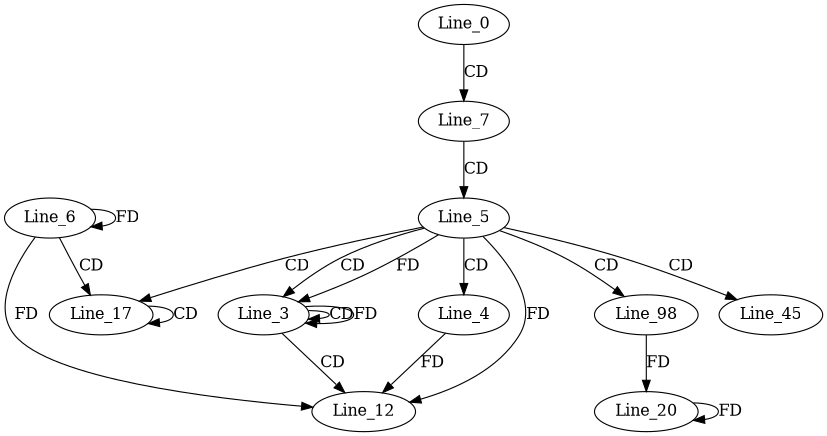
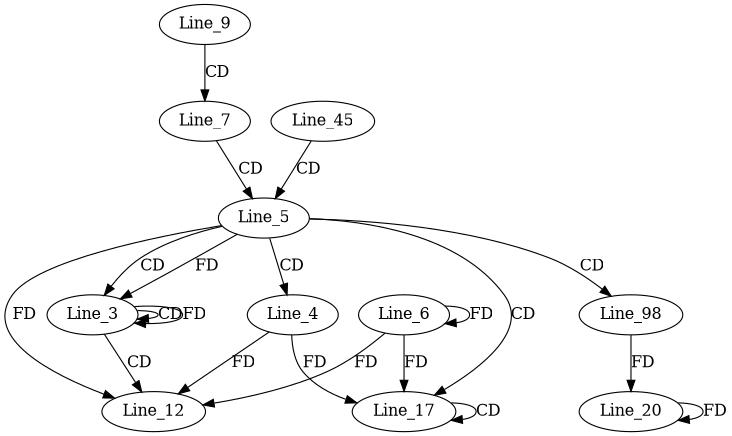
node "Line_0": label "Line_0" -> "Line_9"
edge "Line_5" -> "Line_45": reversed
edge "Line_6" -> "Line_17": label "CD" -> "FD"
edge "Line_4" -> "Line_17": added, label "FD"
